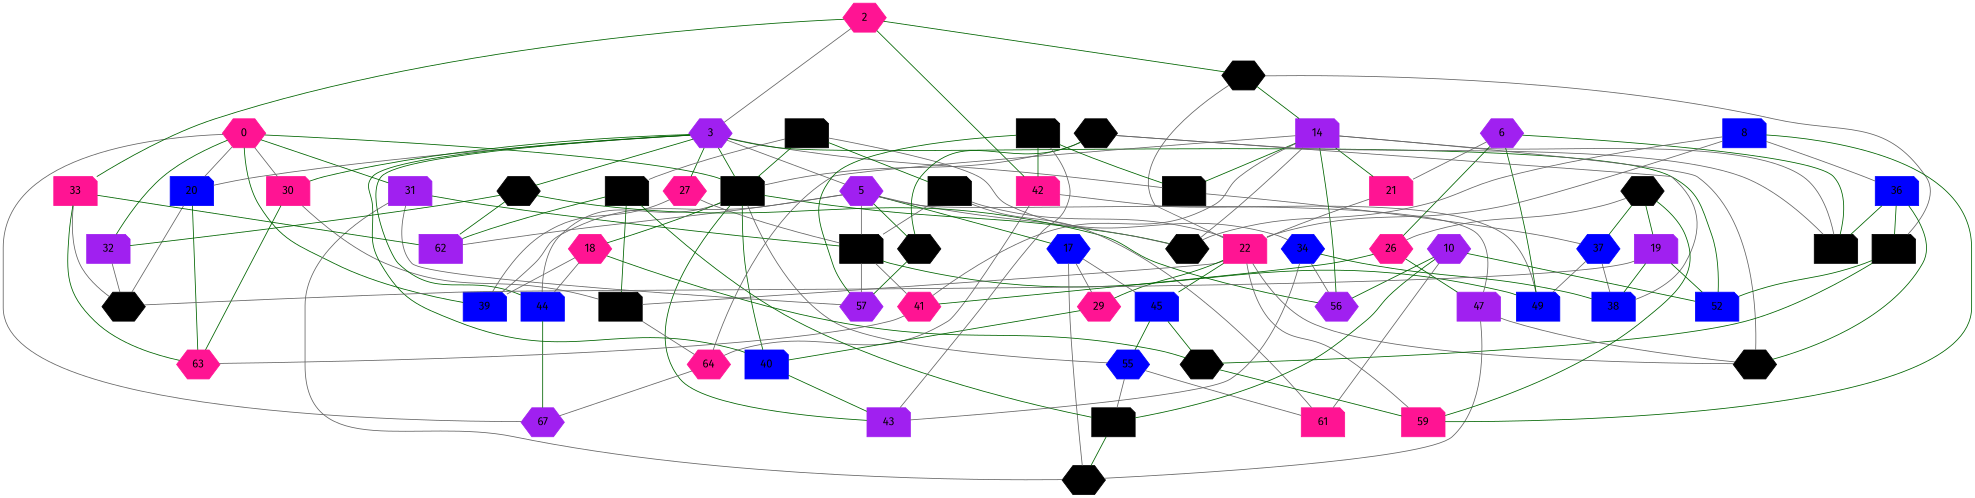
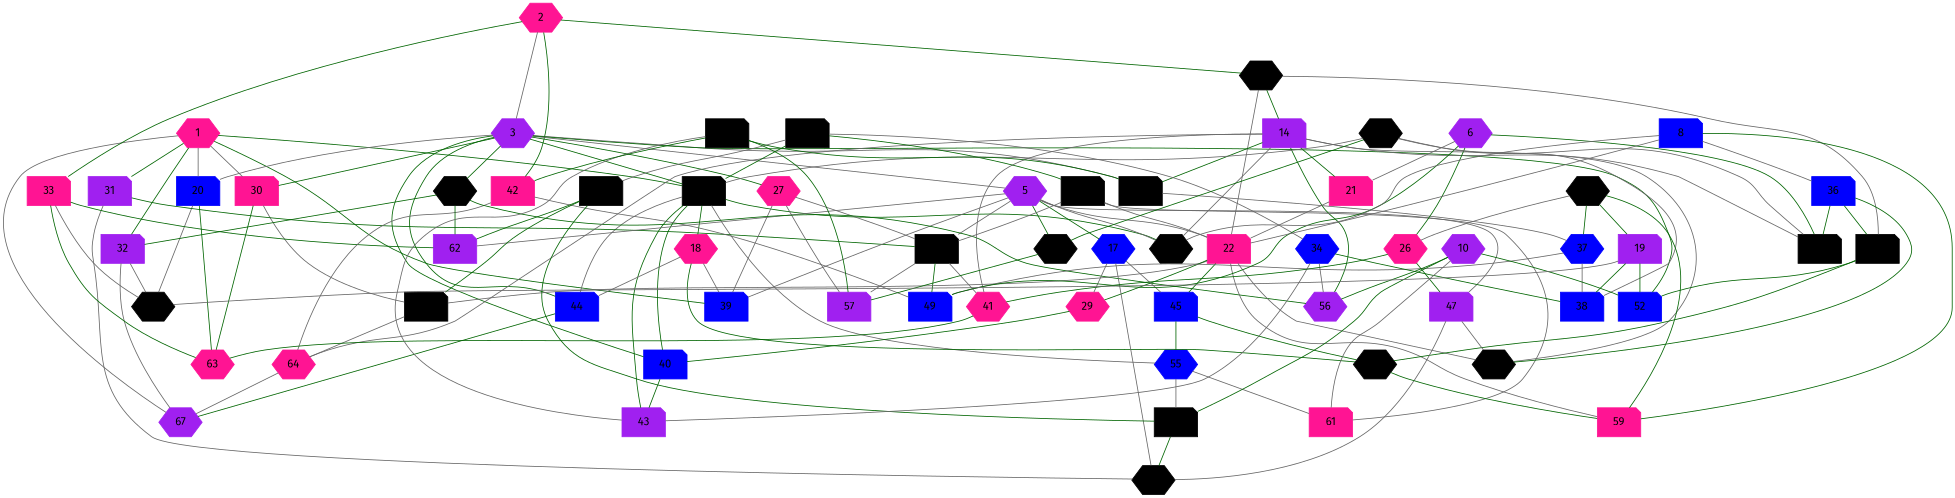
node "0": label "0" -> "1"
edge "5" -- "22": added
edge "31" -- "57": now "27" -- "57"
node "57": shape hexagon -> note
edge "32" -- "67": added
edge "41" -- "63": color gray40 -> darkgreen
